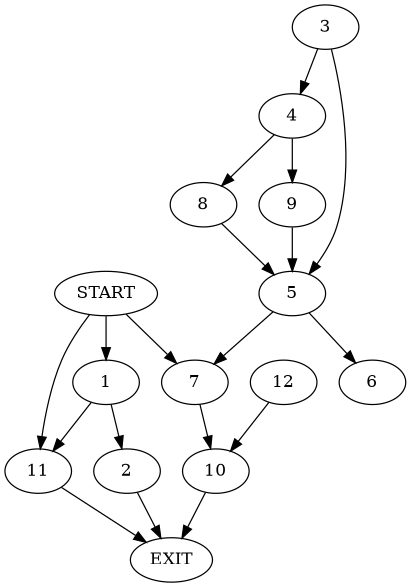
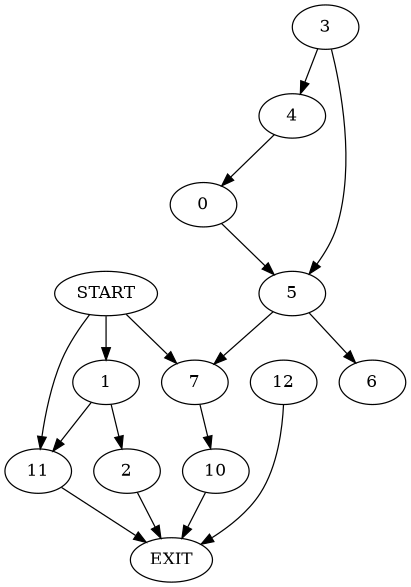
node "8": label "8" -> "0"
node "9": removed
edge "12" -> "10": now "12" -> "EXIT"
